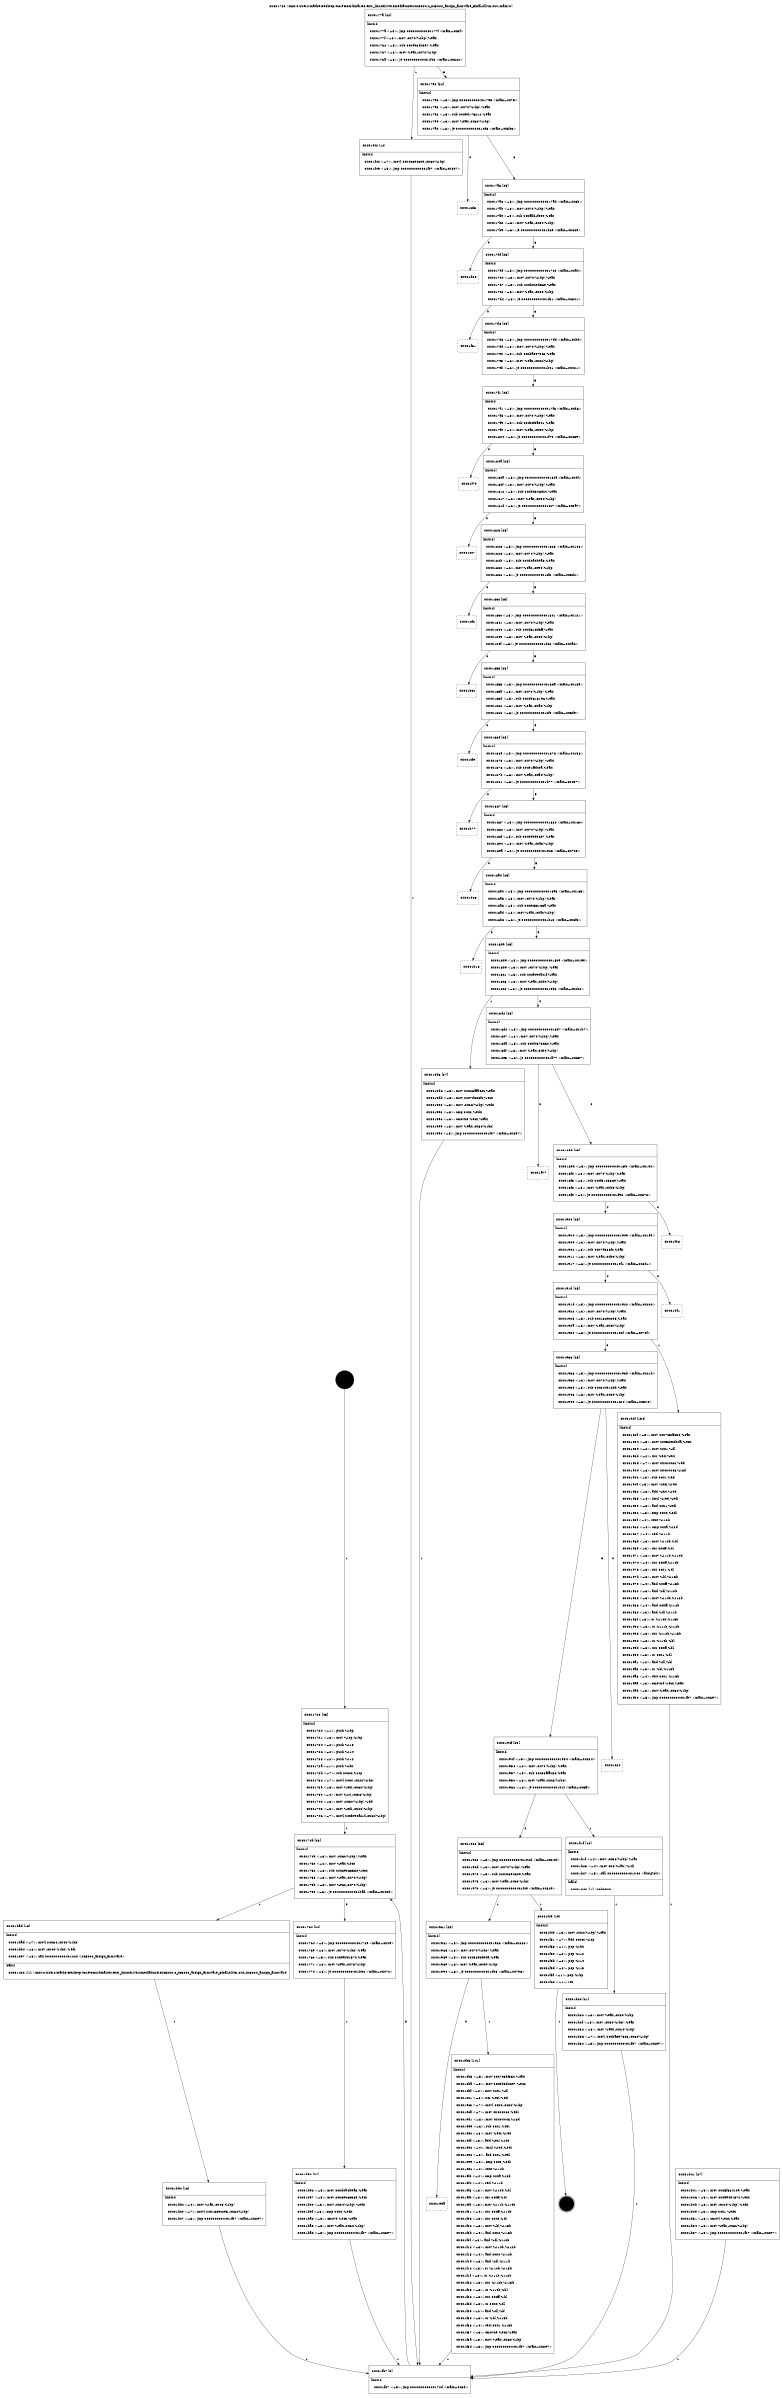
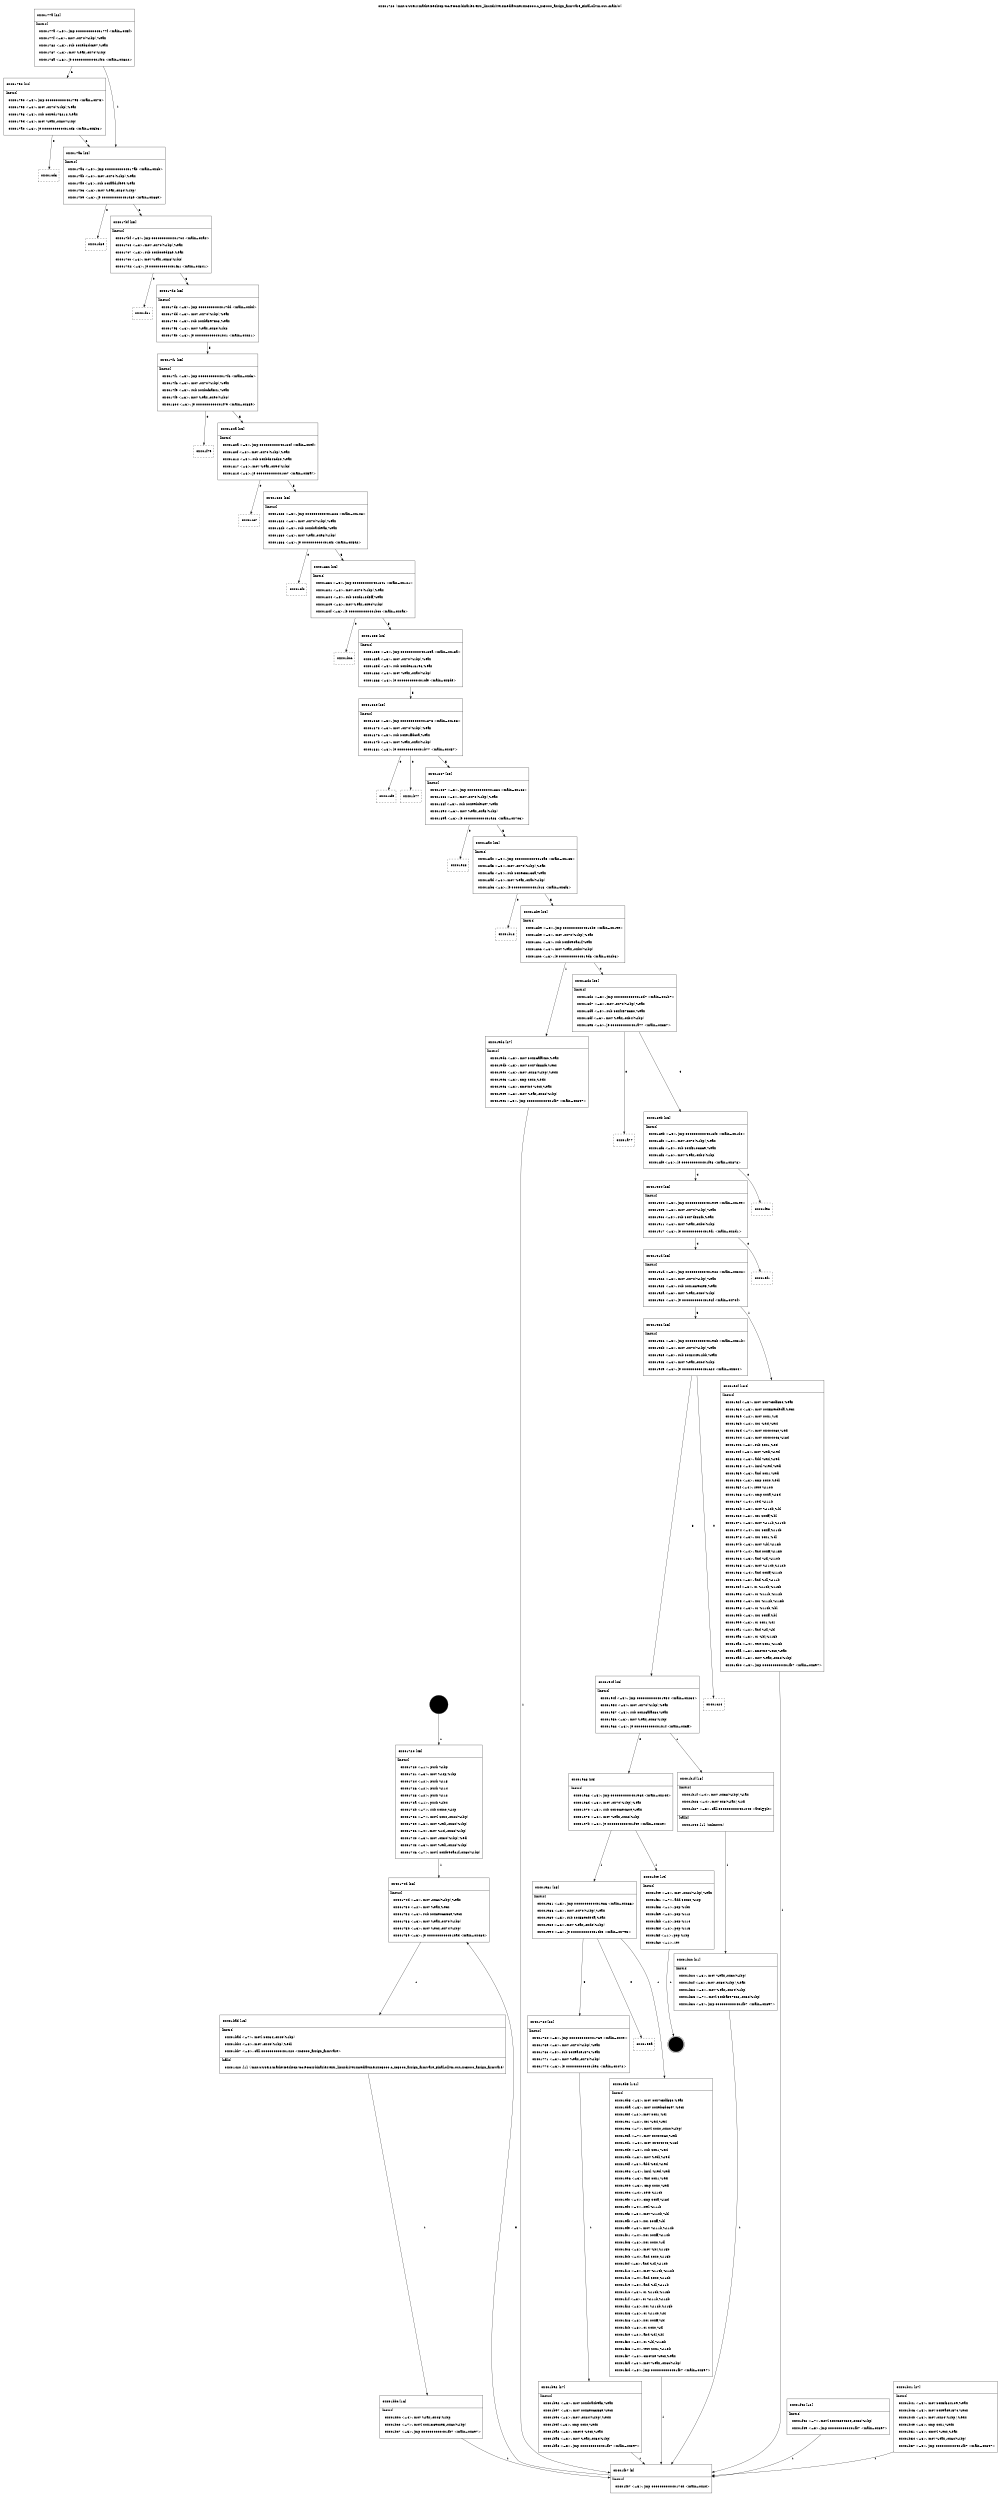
edge "0x40177a [22]" -> "0x401f42 [12]": now "0x40177a [22]" -> "0x4017a6 [25]"
edge "0x401855 [25]" -> "0x401cfe": now "0x40186e [25]" -> "0x401cfe"
edge "0x40174d [23]" -> "0x401764 [22]": now "0x401981 [25]" -> "0x401764 [22]"
